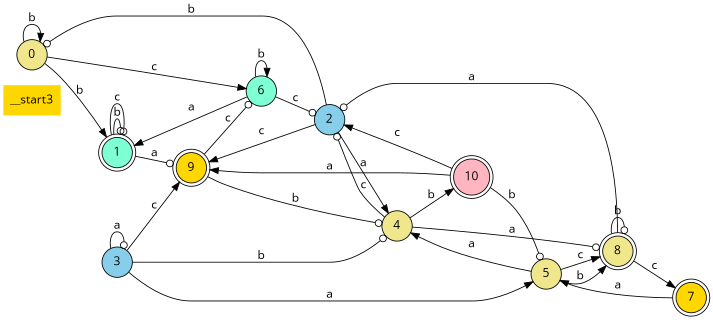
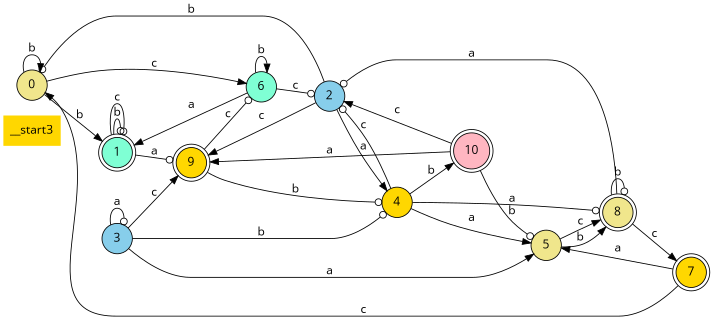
node "4": fillcolor khaki -> gold
edge "5" -> "4": reversed
edge "7" -> "0": added, label "c"
